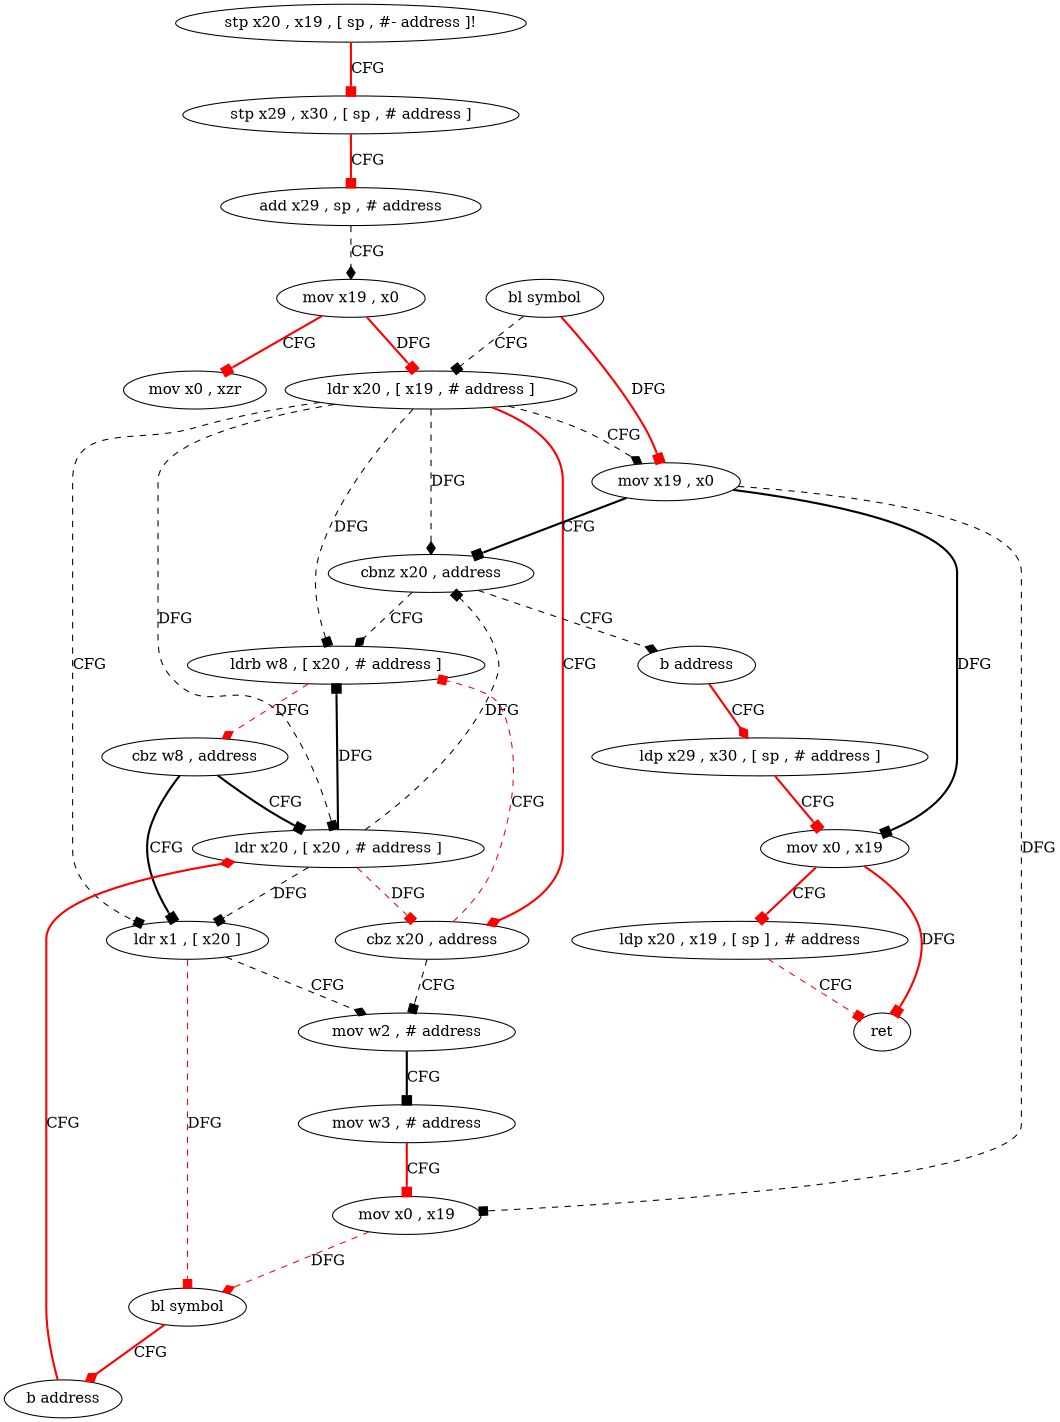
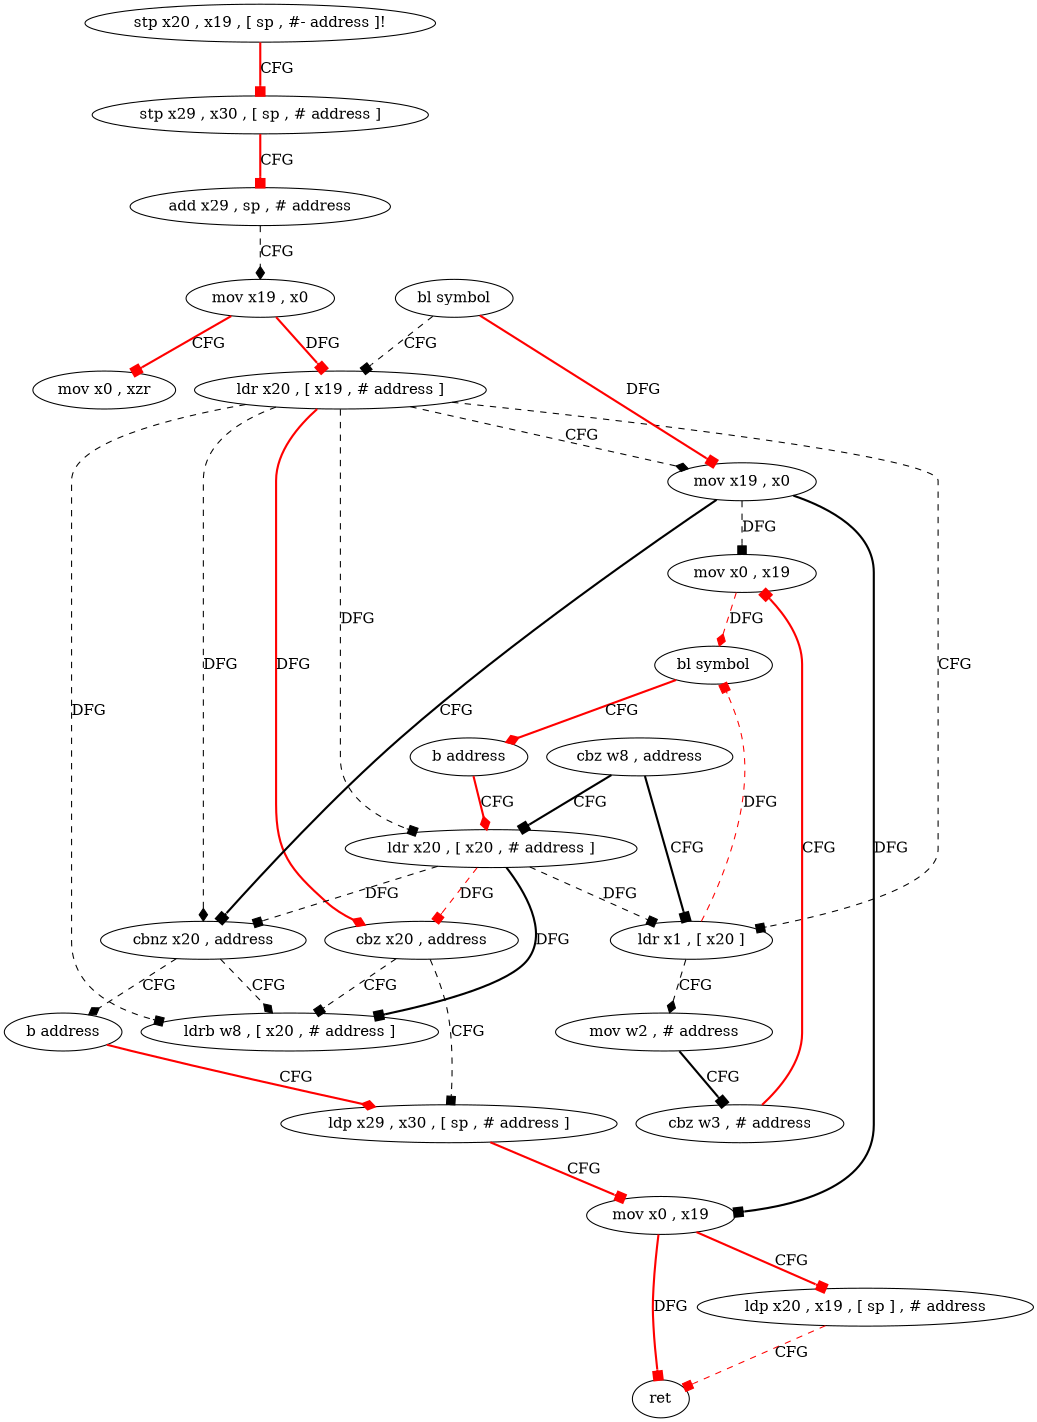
edge "ldr x20 , [ x19 , # address ]" -> "cbz x20 , address": label "CFG" -> "DFG"
edge "ldrb w8 , [ x20 , # address ]" -> "cbz w8 , address": removed, label "DFG"
edge "cbz x20 , address" -> "ldrb w8 , [ x20 , # address ]": color red -> black
edge "cbz x20 , address" -> "mov w2 , # address": now "cbz x20 , address" -> "ldp x29 , x30 , [ sp , # address ]"
node "mov w3 , # address": label "mov w3 , # address" -> "cbz w3 , # address"
